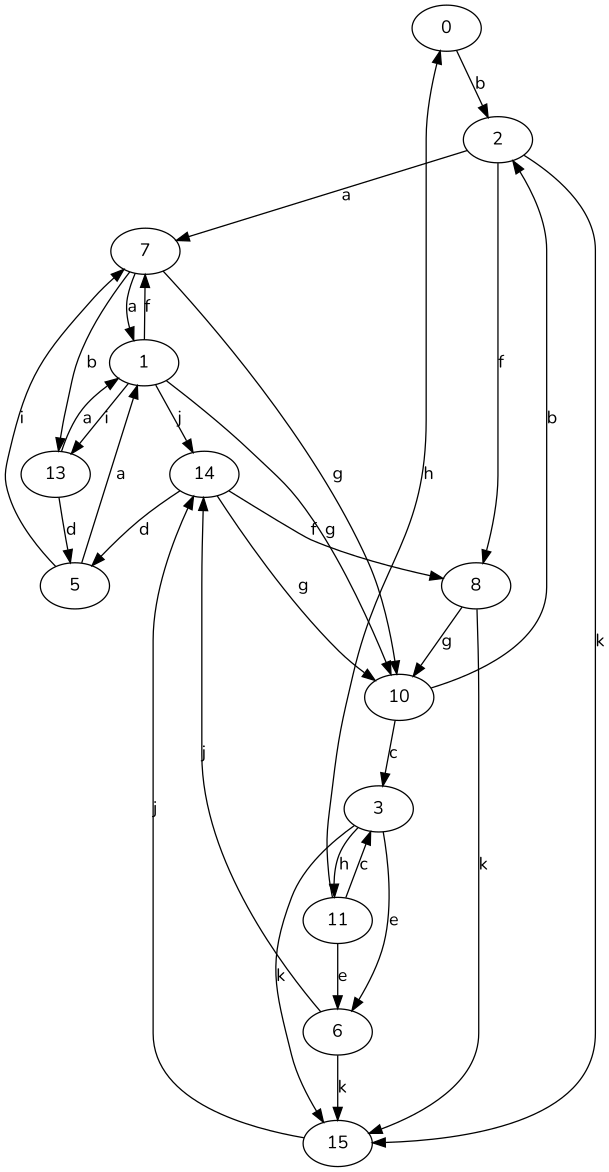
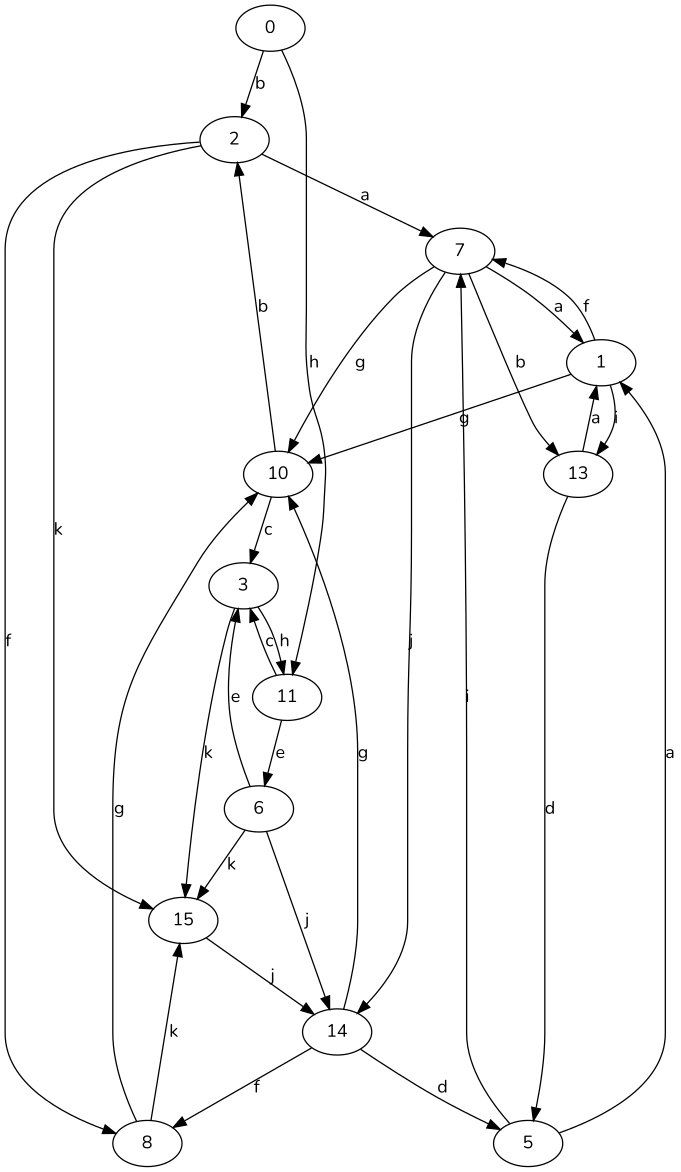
edge "1" -> "14": now "7" -> "14"
edge "11" -> "0": reversed
edge "3" -> "6": reversed
